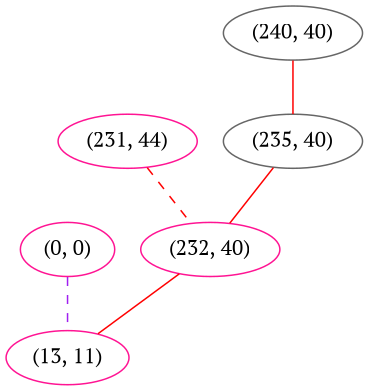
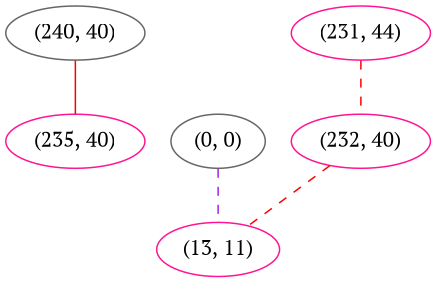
node "(235, 40)": color gray40 -> deeppink
edge "(235, 40)" -- "(232, 40)": removed
node "(0, 0)": color deeppink -> gray40
edge "(232, 40)" -- "(13, 11)": style solid -> dashed
